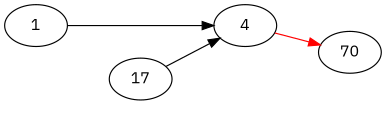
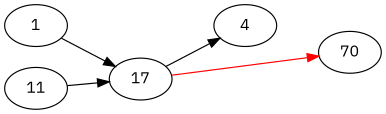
edge "1" -> "4": now "1" -> "17"
edge "4" -> "70": now "17" -> "70"
node "11": added
